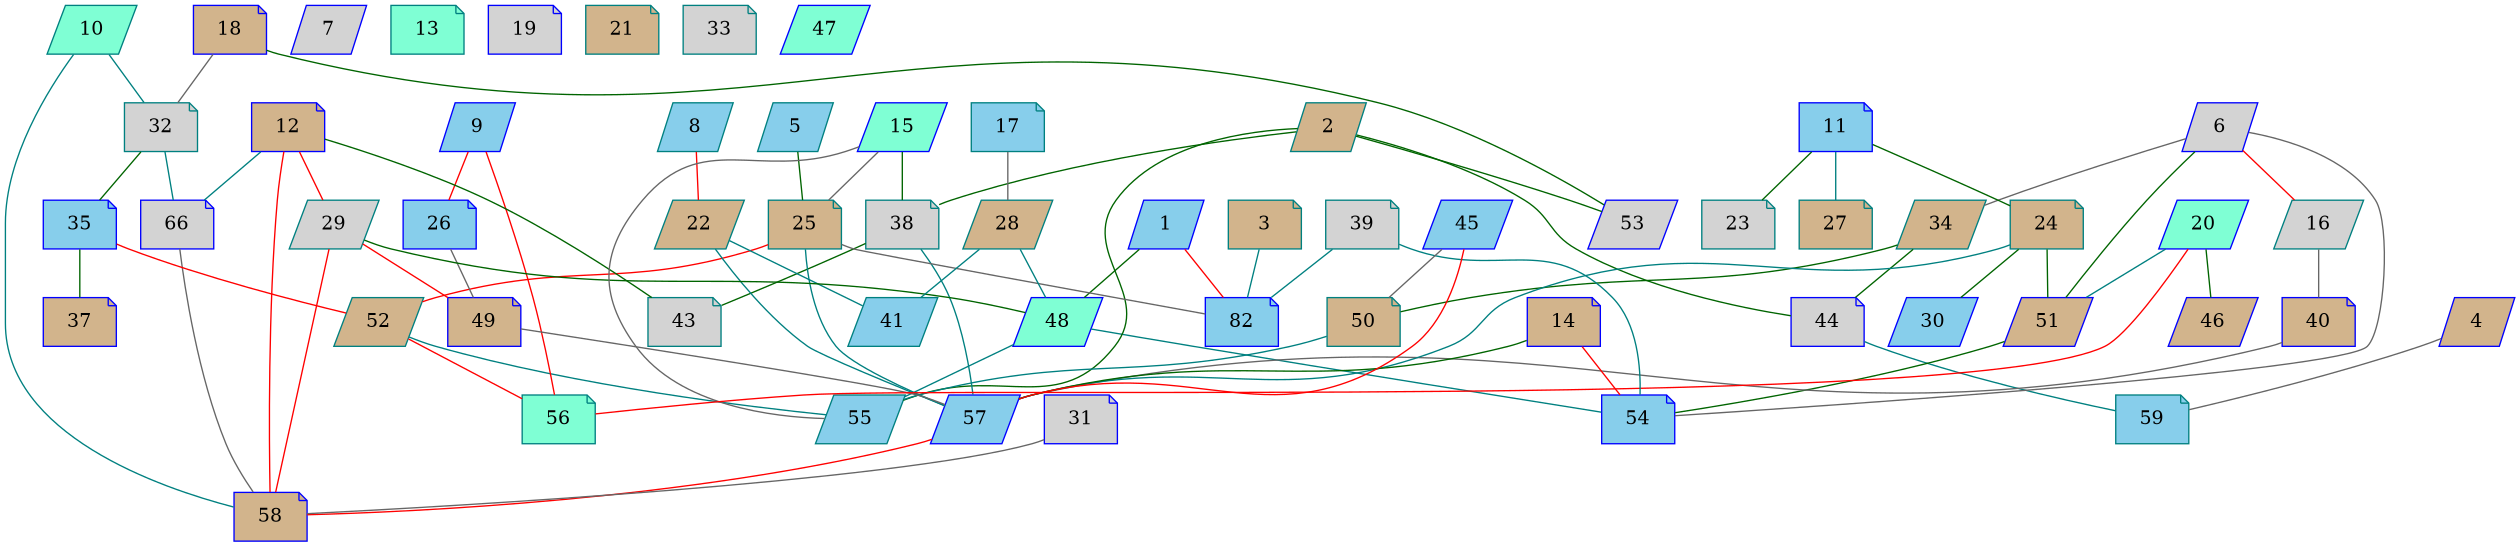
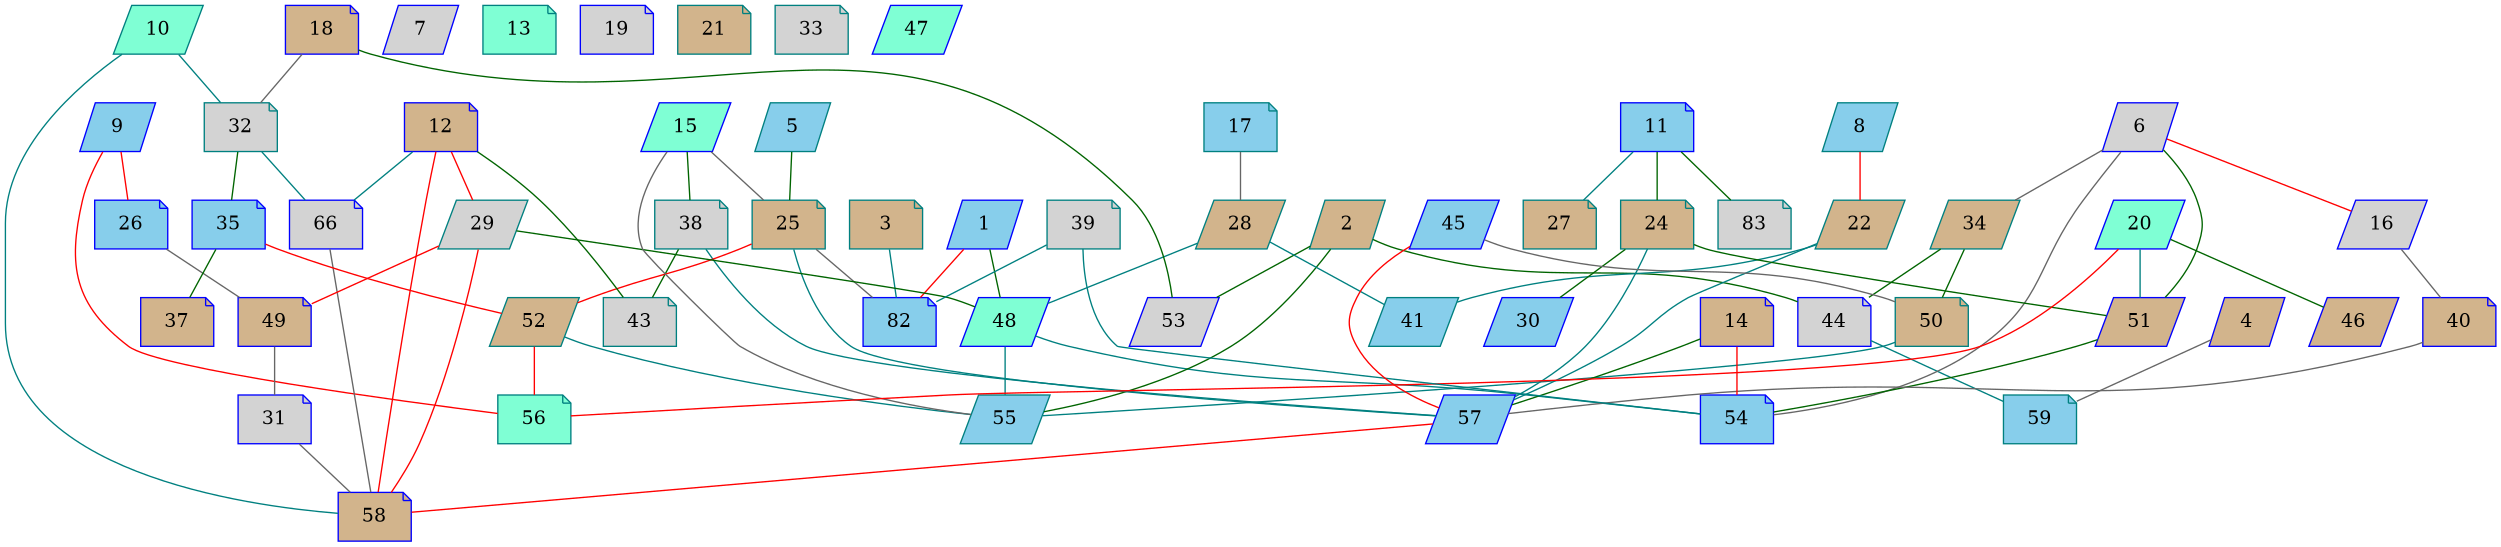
edge "2" -- "38": removed
node "23": label "23" -> "83"
node "16": color teal -> blue
edge "49" -- "57": now "49" -- "31"
